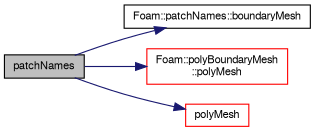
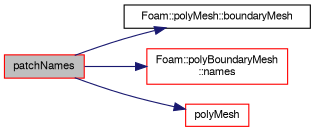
node "Foam::patchNames::boundaryMesh": label "Foam::patchNames::boundaryMesh" -> "Foam::polyMesh::boundaryMesh"
node "patchNames": color black -> red
node "Foam::polyBoundaryMesh ::polyMesh": label "Foam::polyBoundaryMesh ::polyMesh" -> "Foam::polyBoundaryMesh ::names"
